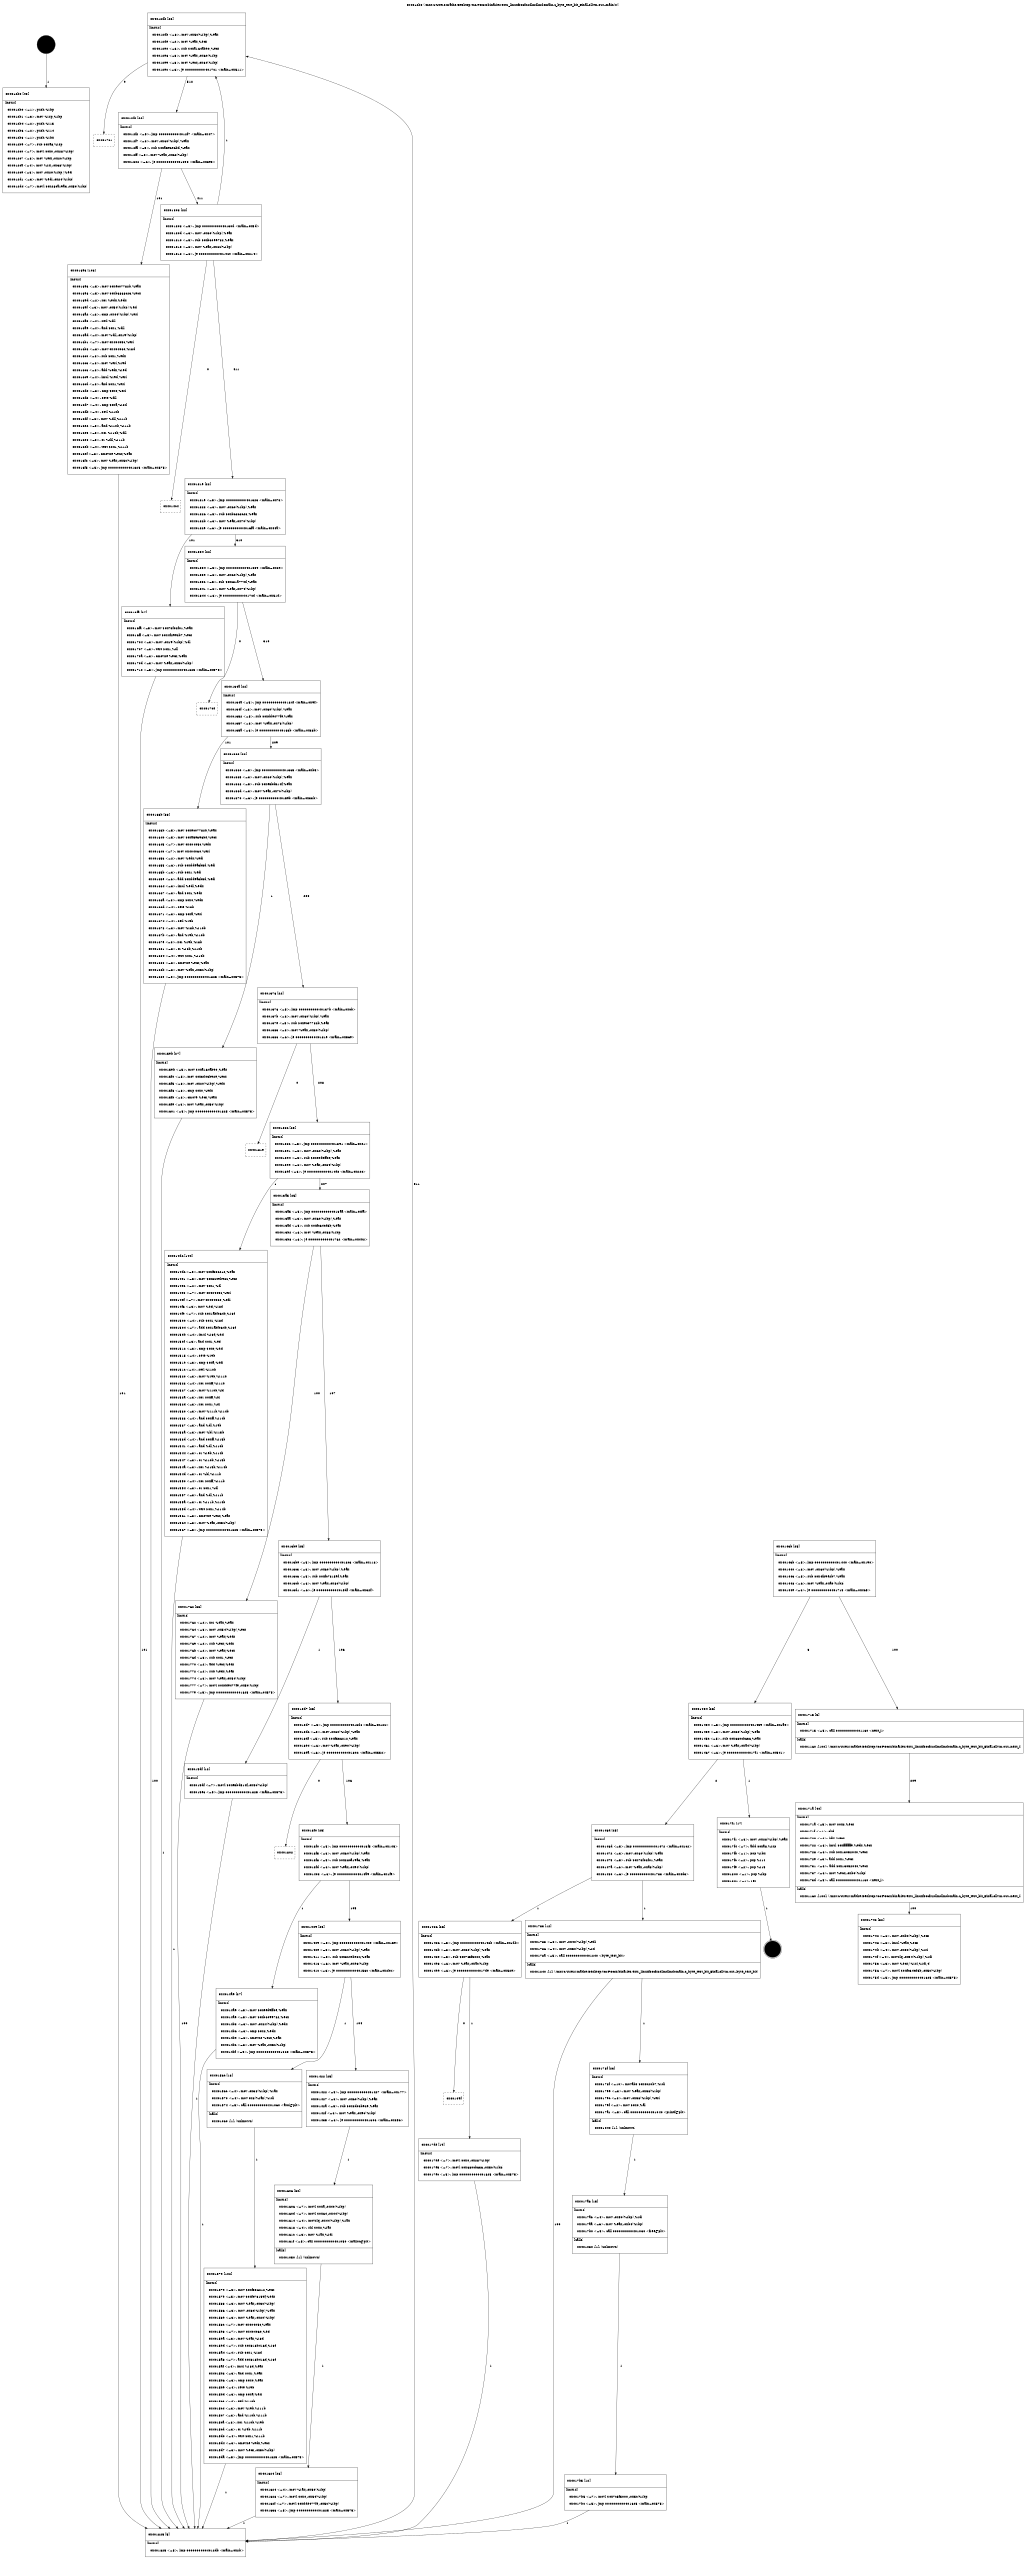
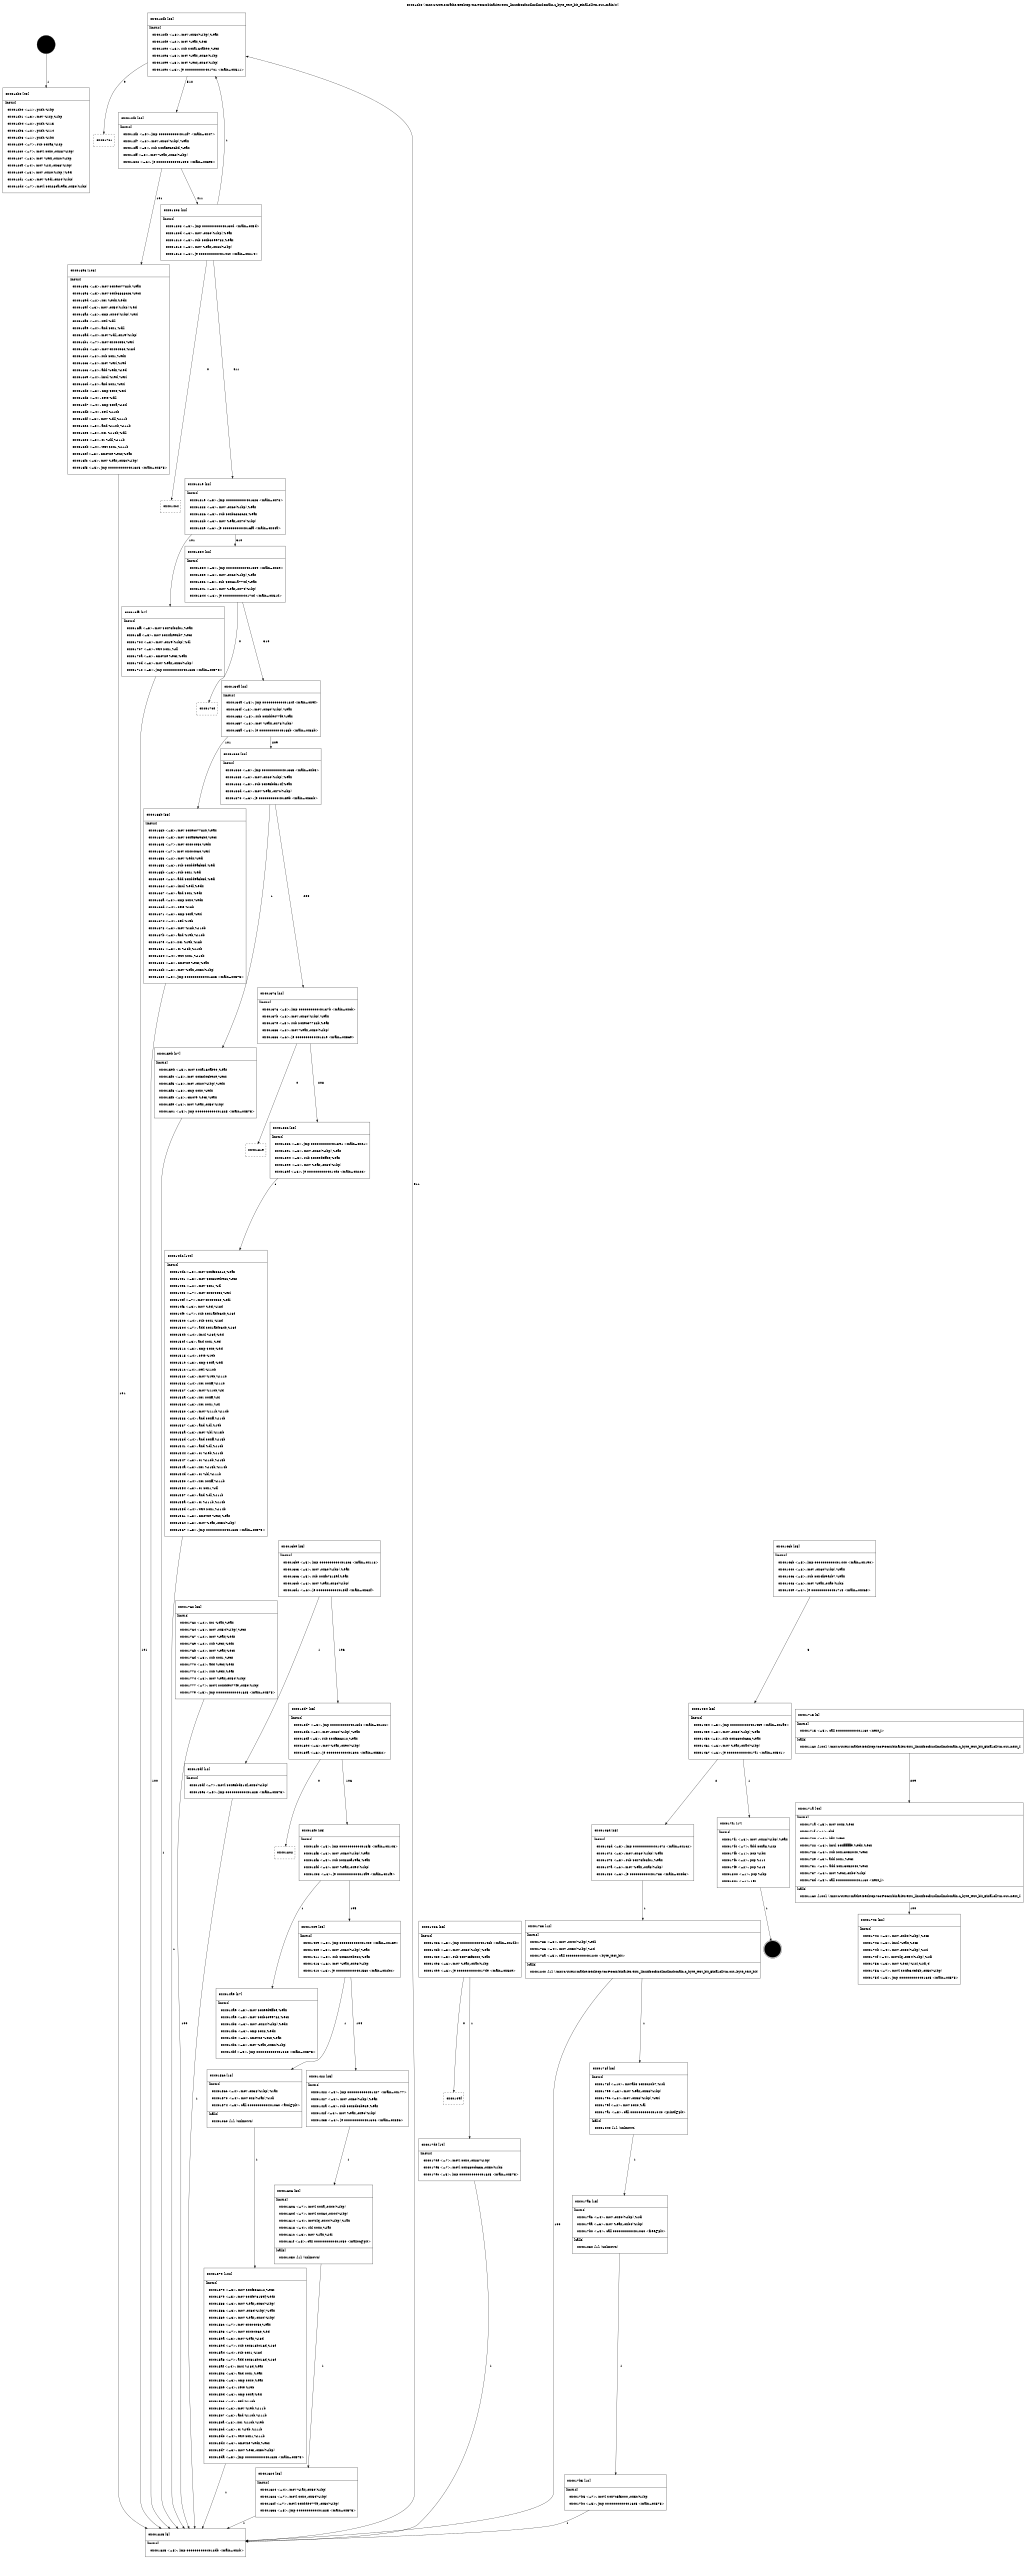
node "0x4013a5 [25]": removed
edge "0x40143b [25]" -> "0x401715 [5]": removed, label "100"
edge "0x40146d [25]" -> "0x401486 [25]": removed, label "1"
edge "0x4014a9 [27]" -> "0x401825 [5]": removed, label "1"
